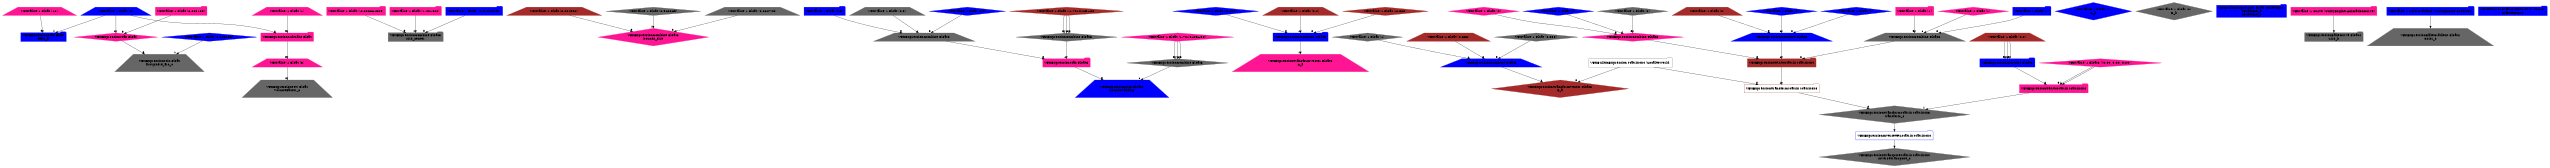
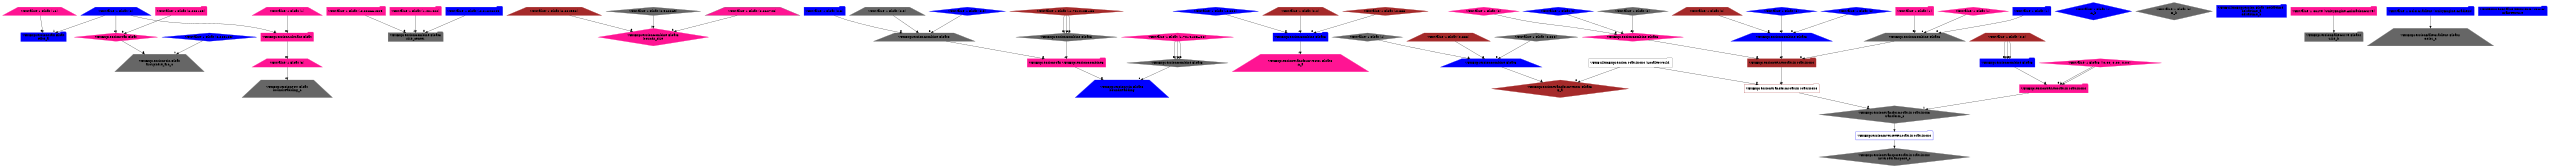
node "VFXValue`1 Float (3.060745)": fillcolor gray40 -> deeppink
node "VFXExpressionMax Float3": label "VFXExpressionMax Float3" -> "VFXExpressionMax VFXExpressionCombine3"
node "VFXExpressionPow Float volumeFactor_c": label "VFXExpressionPow Float volumeFactor_c" -> "VFXExpressionPow Float boundsPadding_c"
